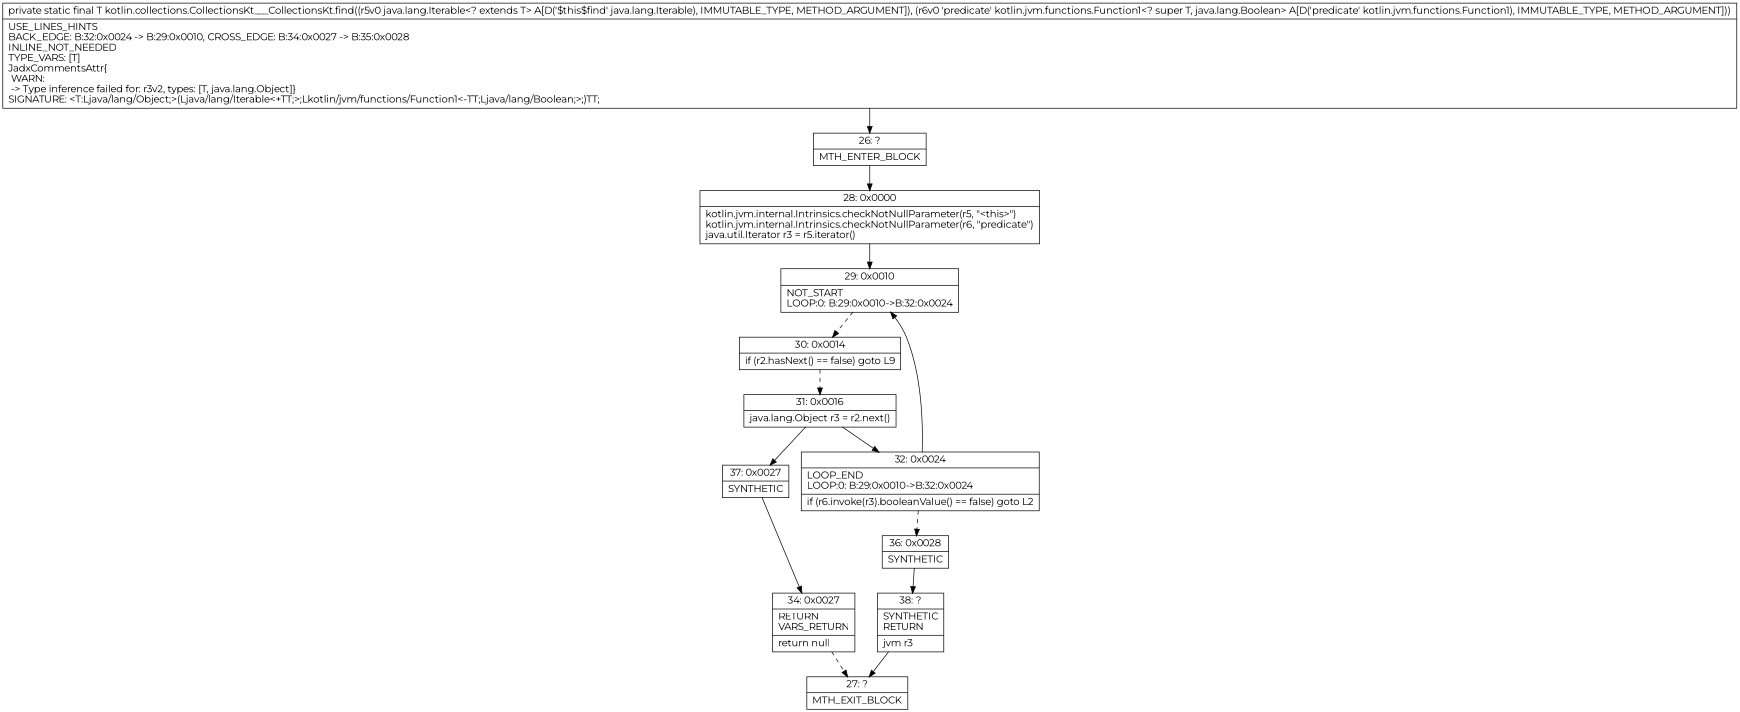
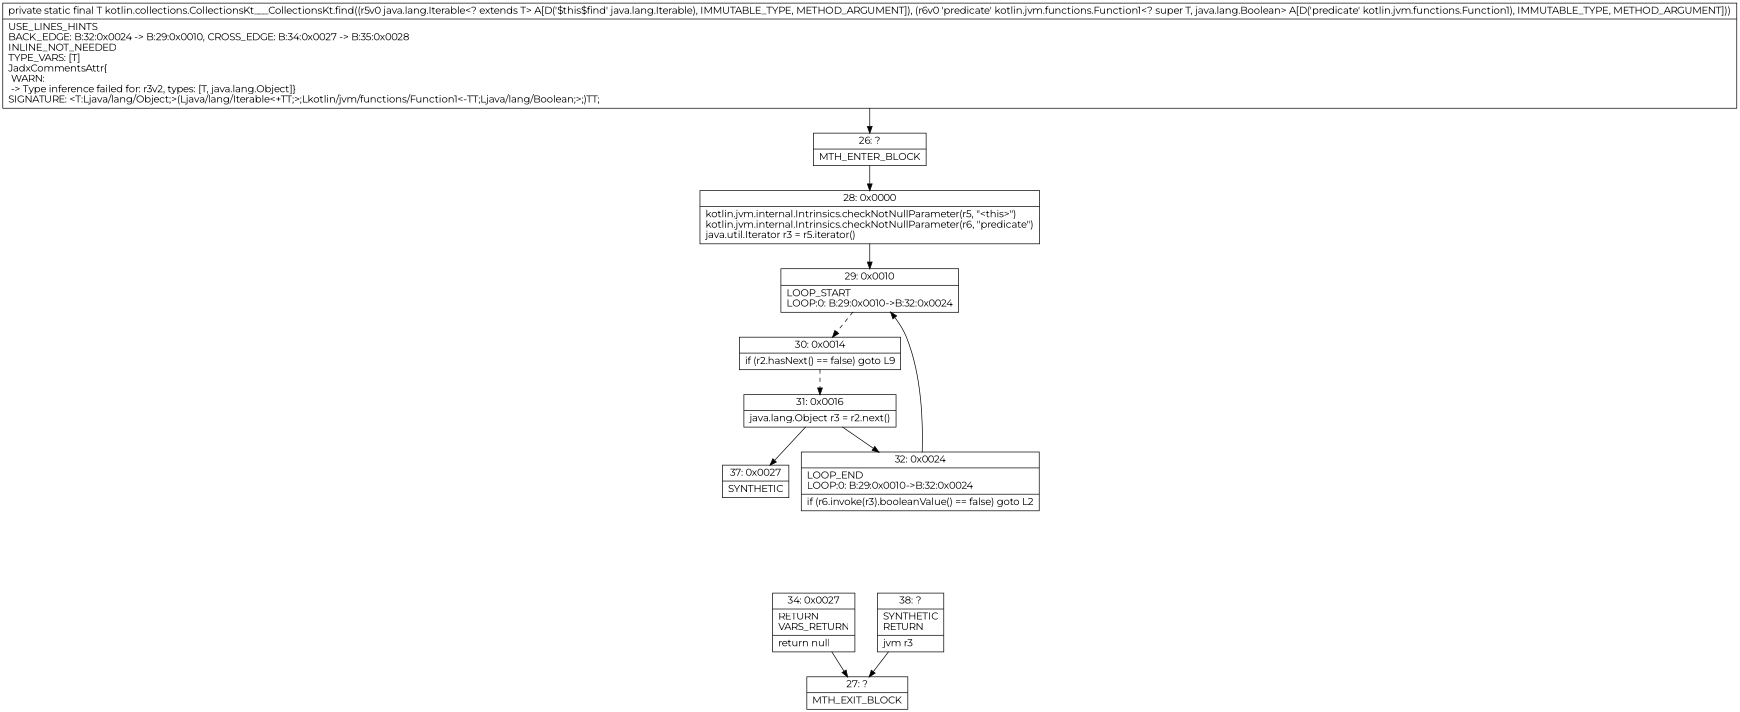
node "29: 0x0010": text "NOT_START" -> "LOOP_START"
edge "37: 0x0027" -> "34: 0x0027": removed
node "36: 0x0028": removed
edge "34: 0x0027" -> "27: ?": style dashed -> solid
